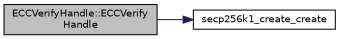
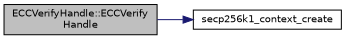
node "secp256k1_create_create": label "secp256k1_create_create" -> "secp256k1_context_create"
